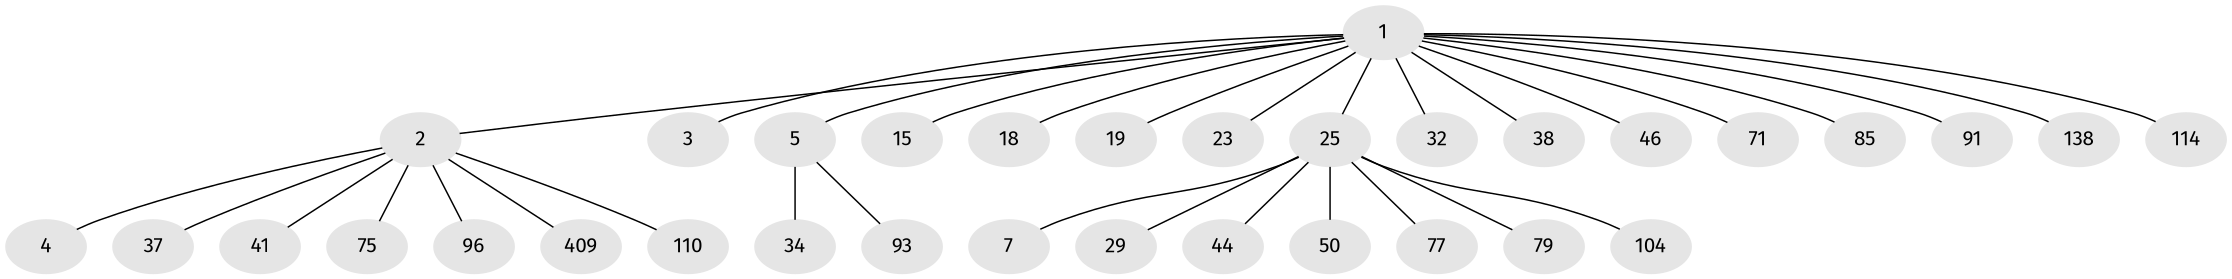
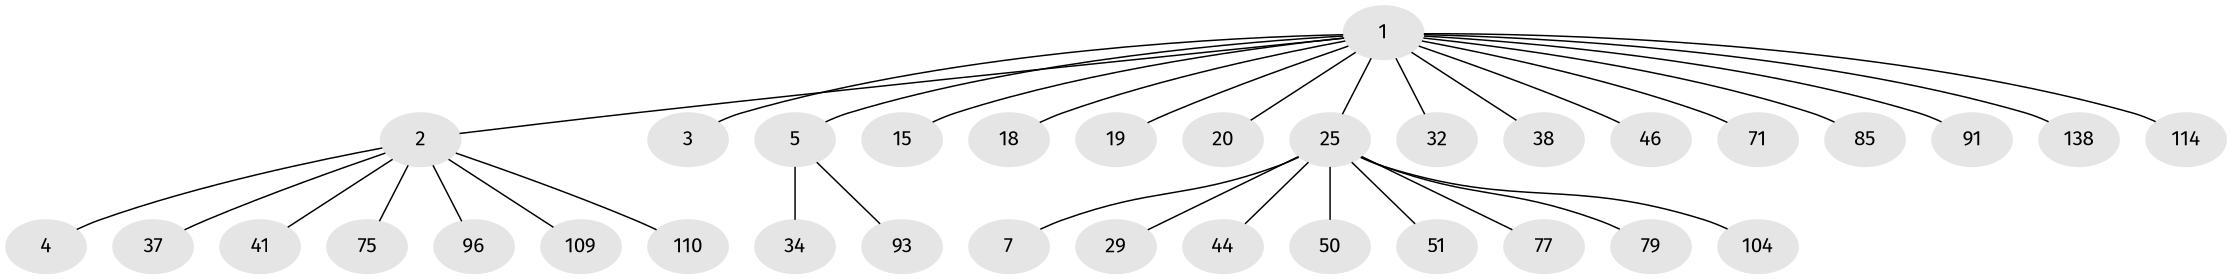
node "23": label "23" -> "20"
node "409": label "409" -> "109"
node "51": added
